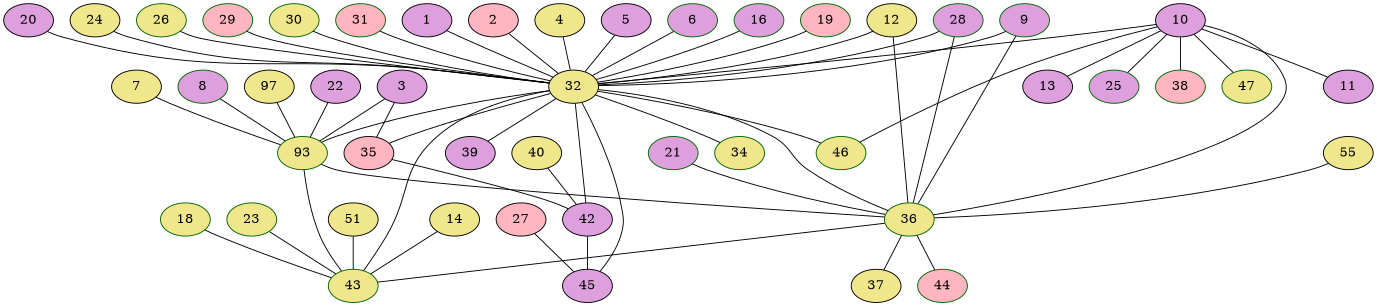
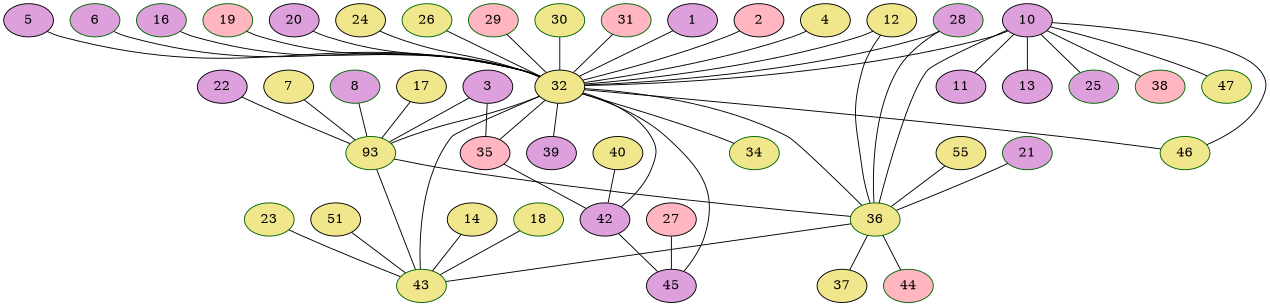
node "9": removed
node "97": label "97" -> "17"
